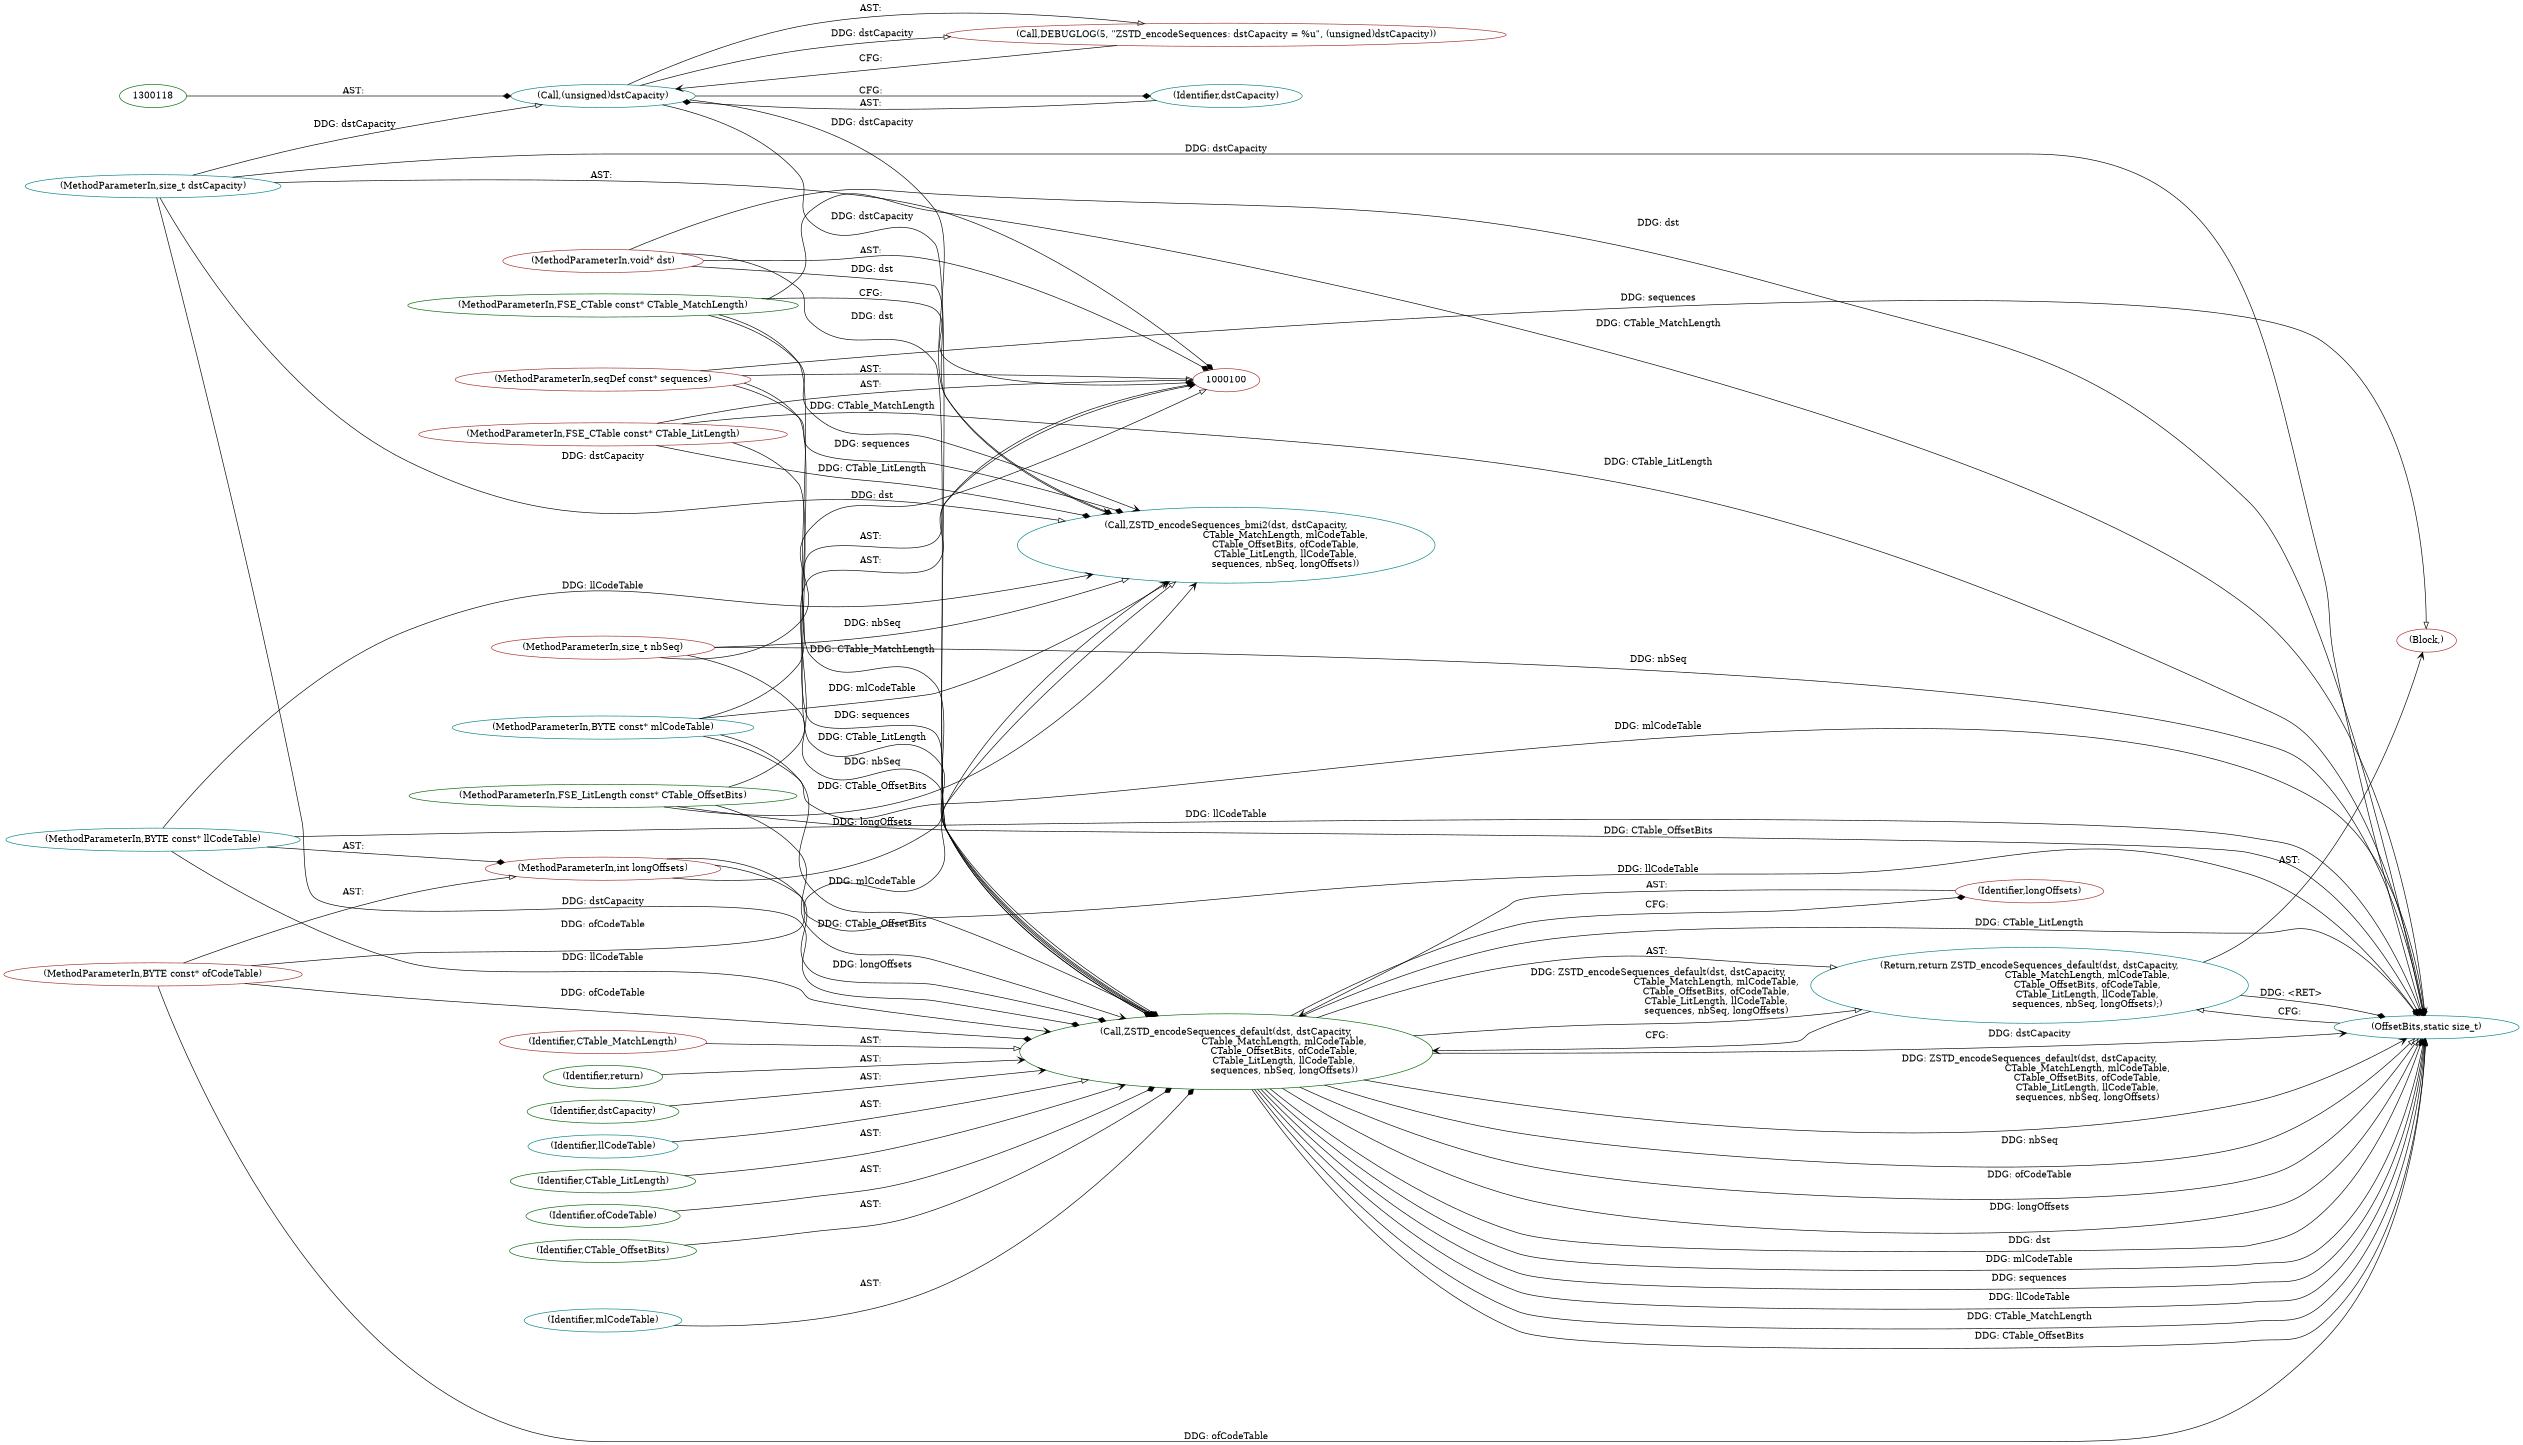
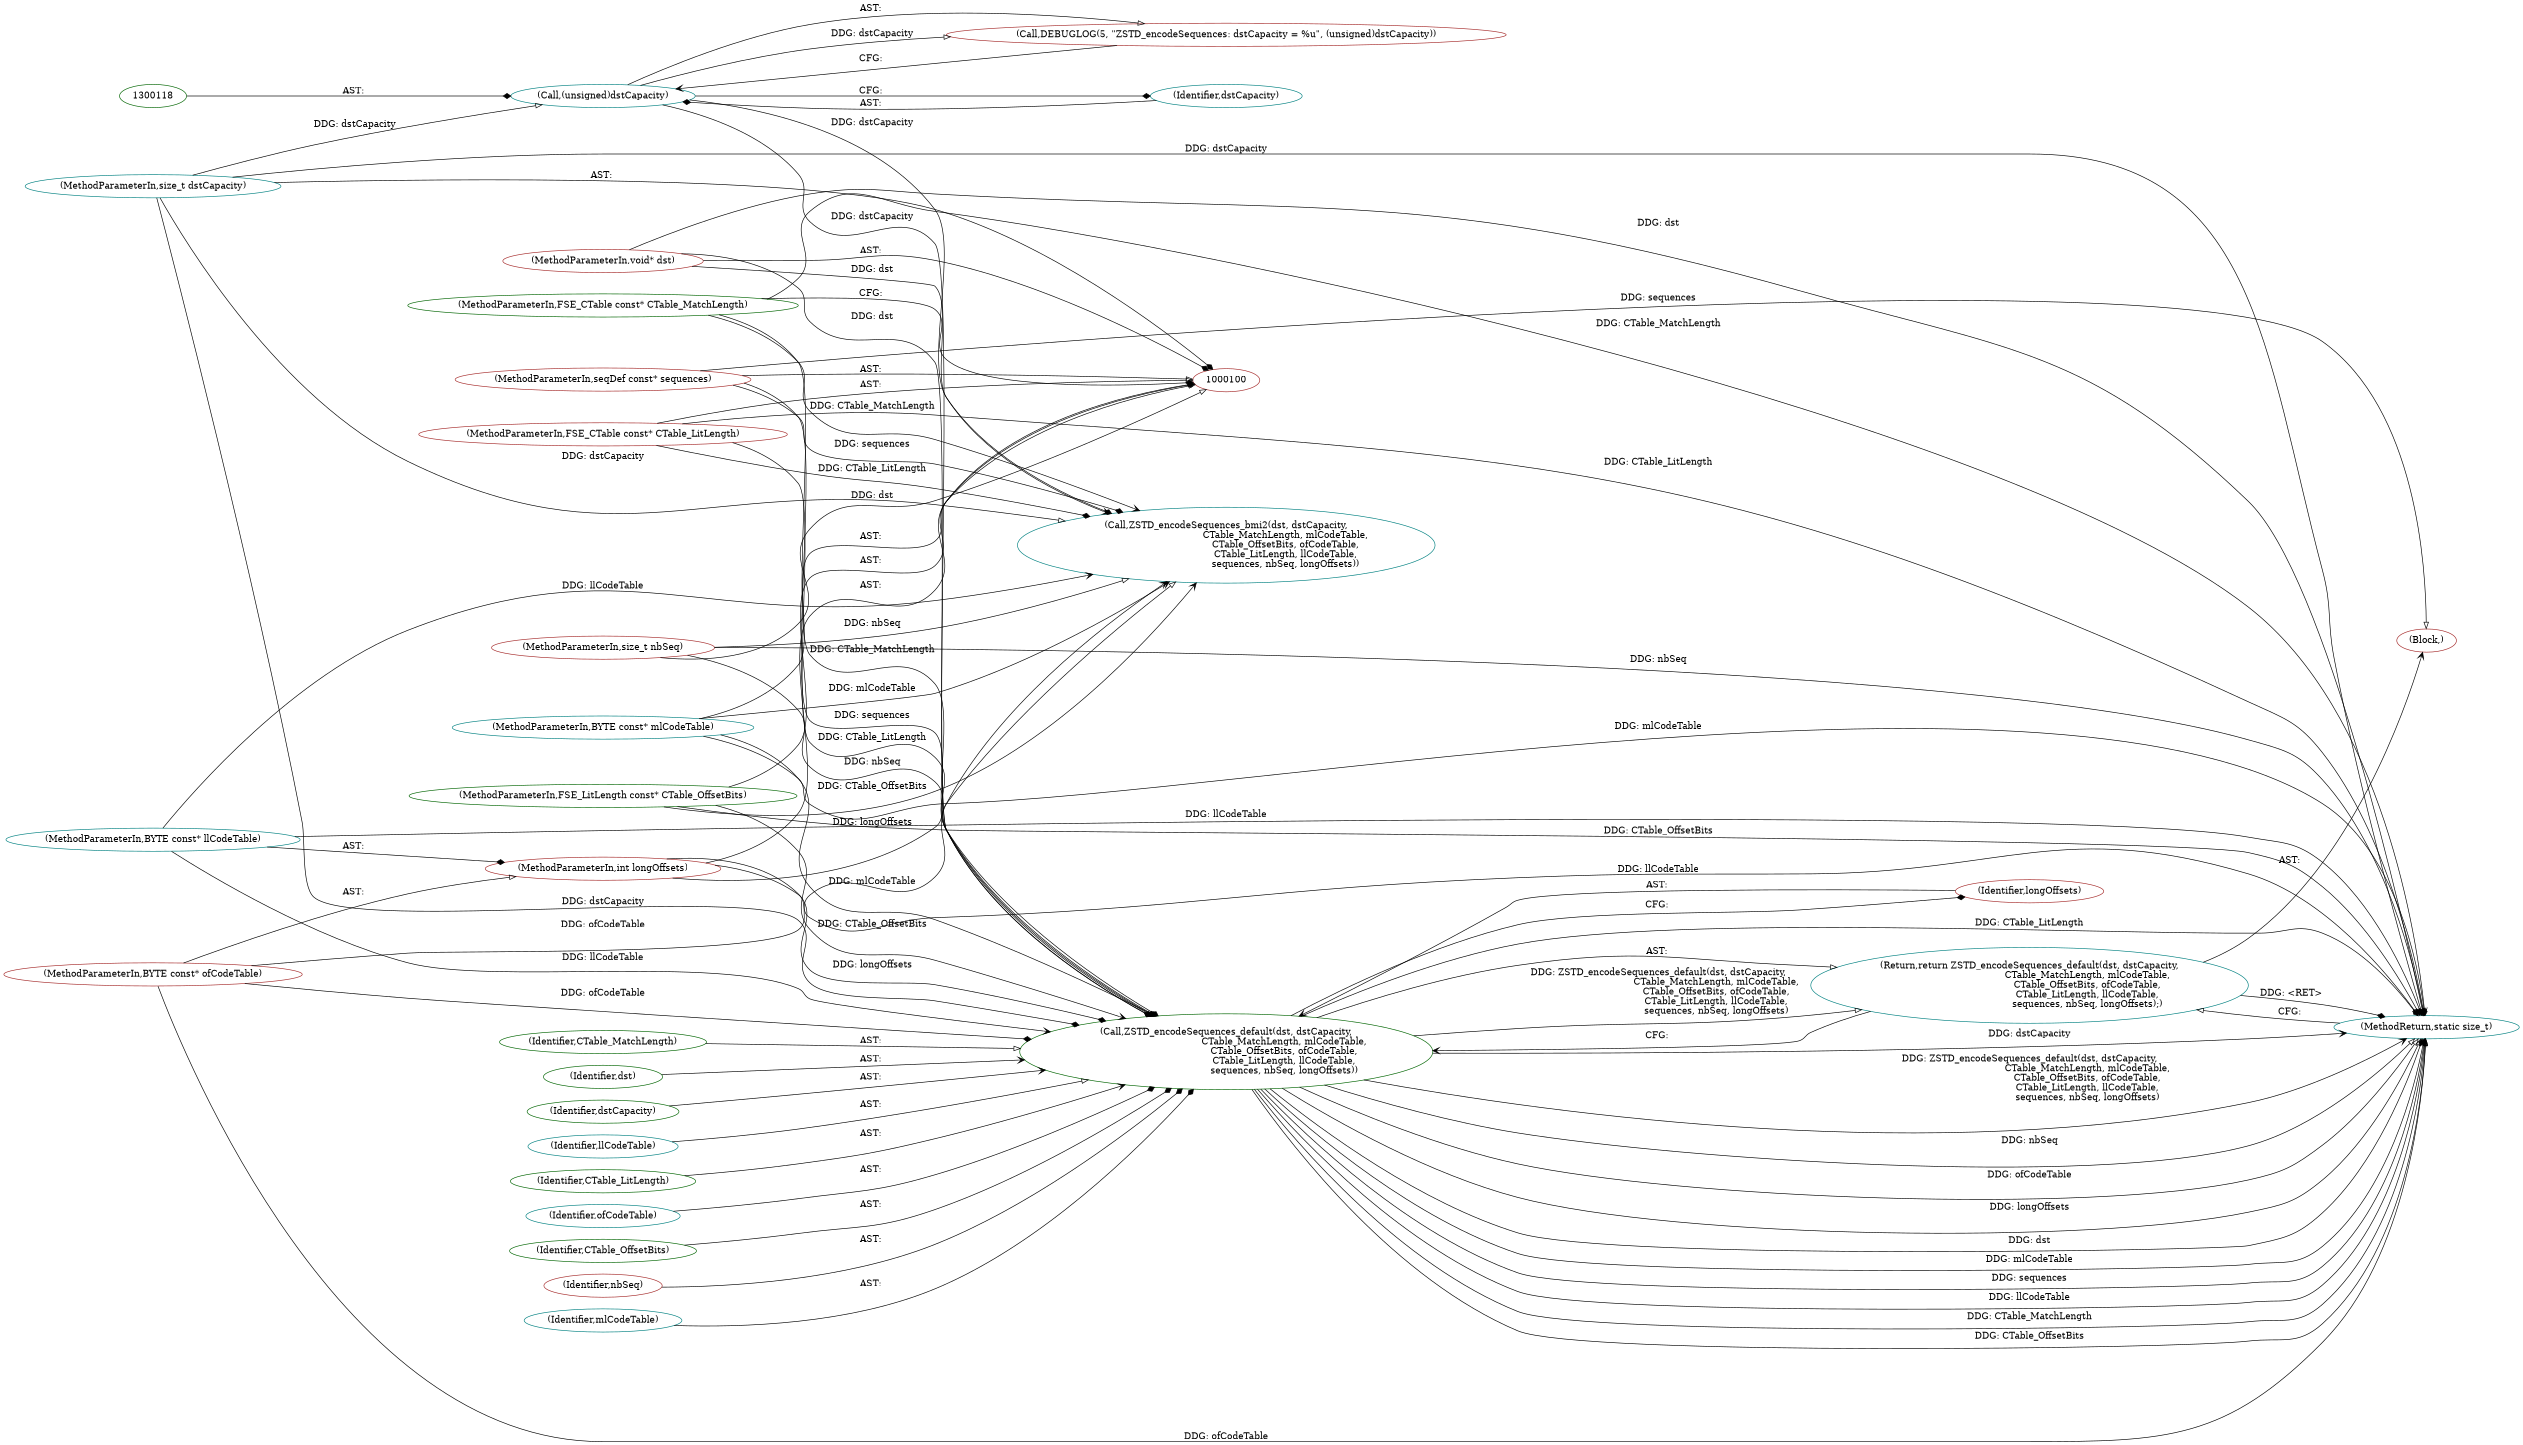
edge "(MethodParameterIn,BYTE const* mlCodeTable)" -> "1000100": arrowhead vee -> onormal
edge "(MethodParameterIn,int longOffsets)" -> "1000100": added, label "AST:"
node "(OffsetBits,static size_t)": label "(OffsetBits,static size_t)" -> "(MethodReturn,static size_t)"
node "(Identifier,CTable_MatchLength)": color brown -> darkgreen
node "(Identifier,return)": label "(Identifier,return)" -> "(Identifier,dst)"
node "(Identifier,ofCodeTable)": color darkgreen -> teal
node "(Identifier,nbSeq)": added
